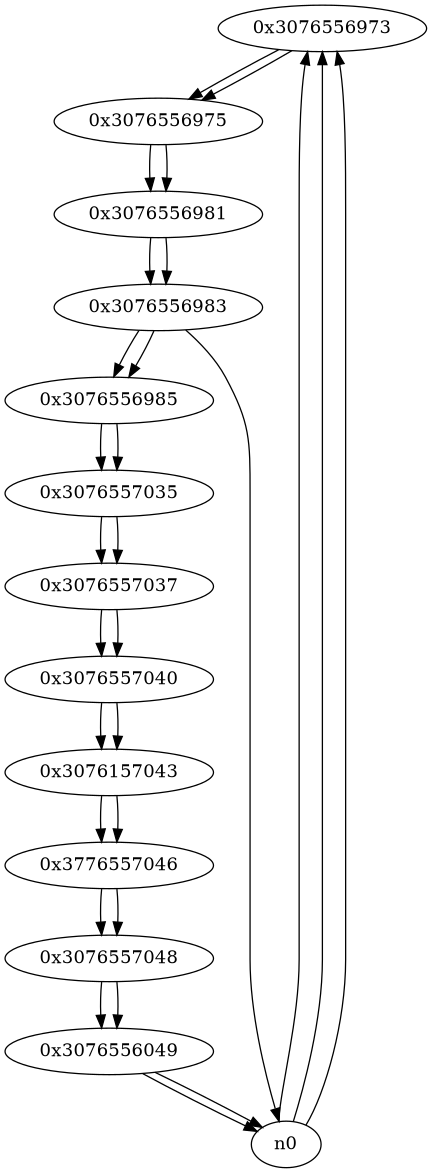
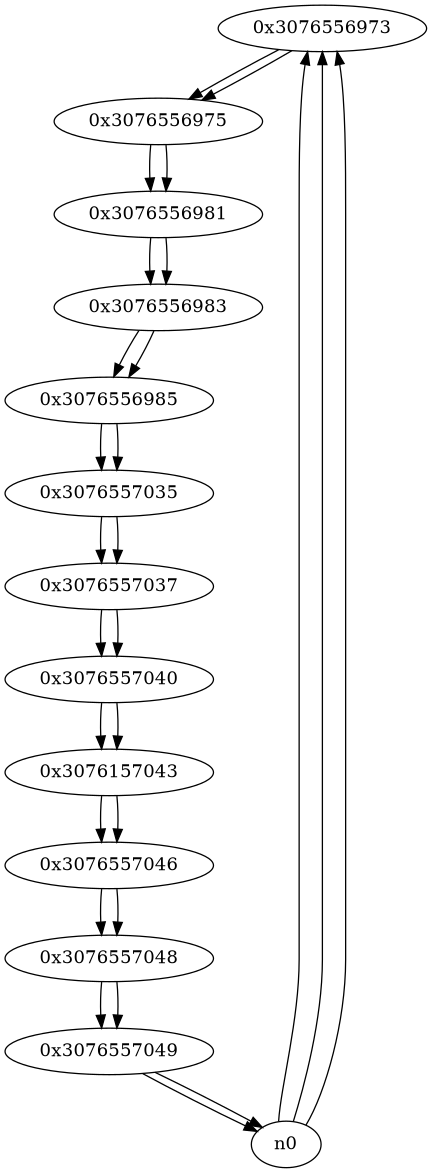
edge "0x3076556983" -> "n0": removed
node "0x3776557046": label "0x3776557046" -> "0x3076557046"
node "0x3076556049": label "0x3076556049" -> "0x3076557049"
